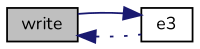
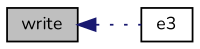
edge "write" -> "e3": removed
